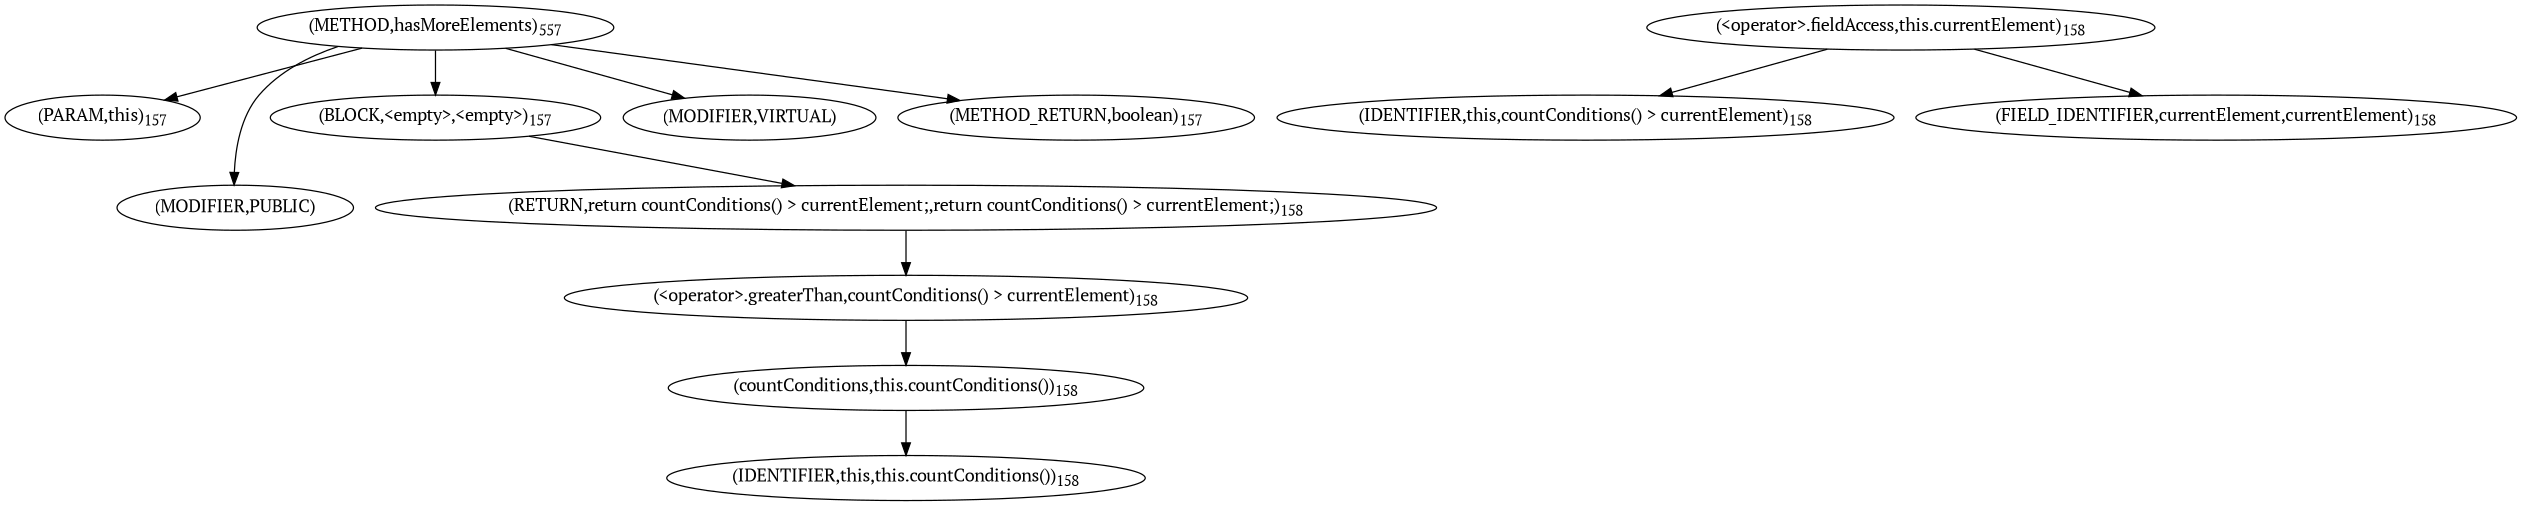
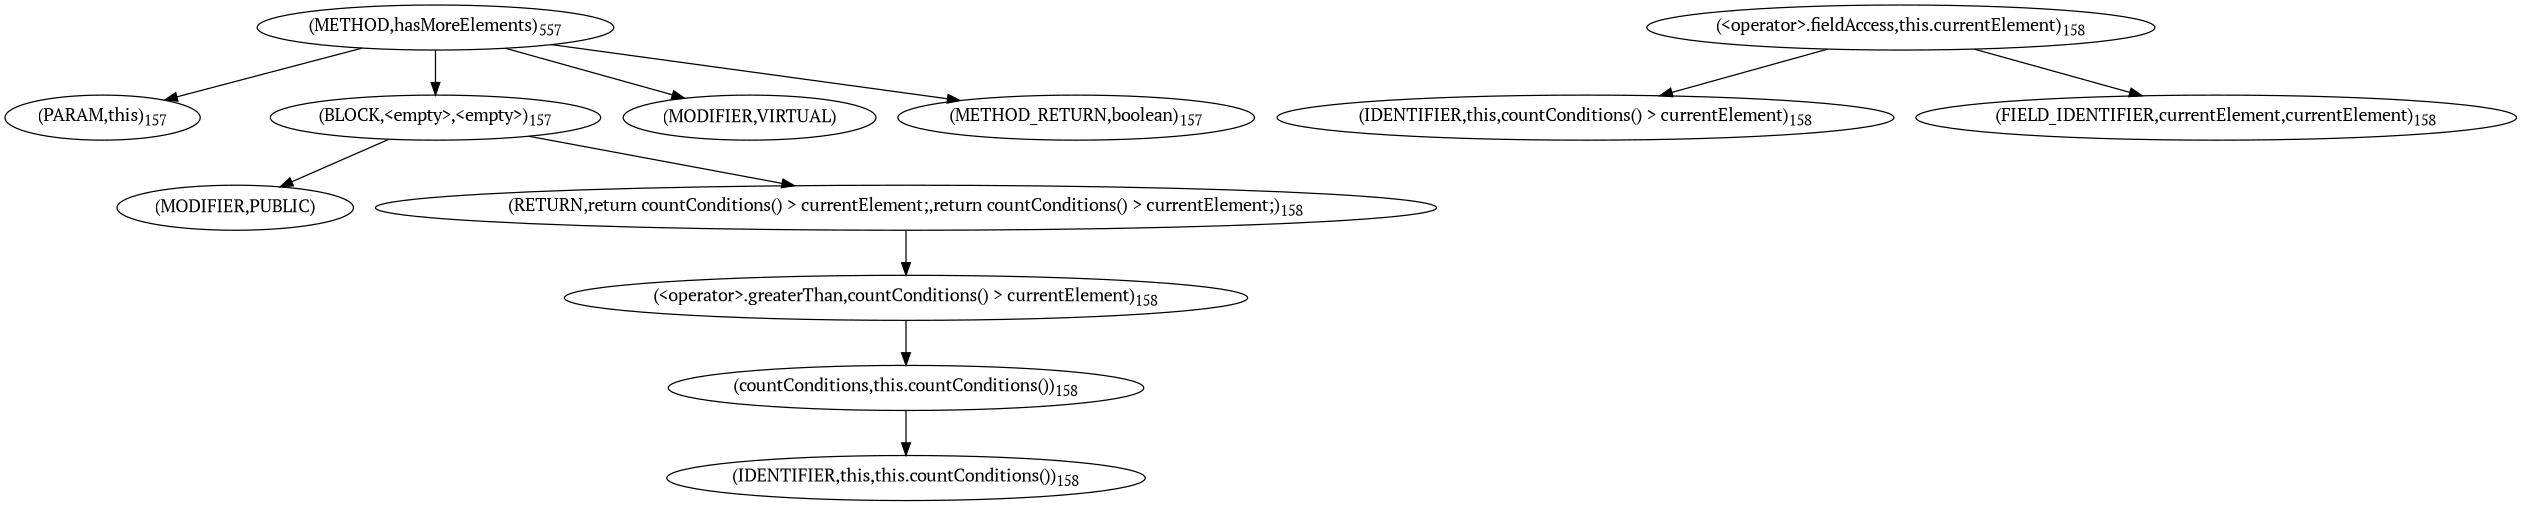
edge "(METHOD,hasMoreElements)" -> "(MODIFIER,PUBLIC)": now "(BLOCK,<empty>,<empty>)" -> "(MODIFIER,PUBLIC)"
